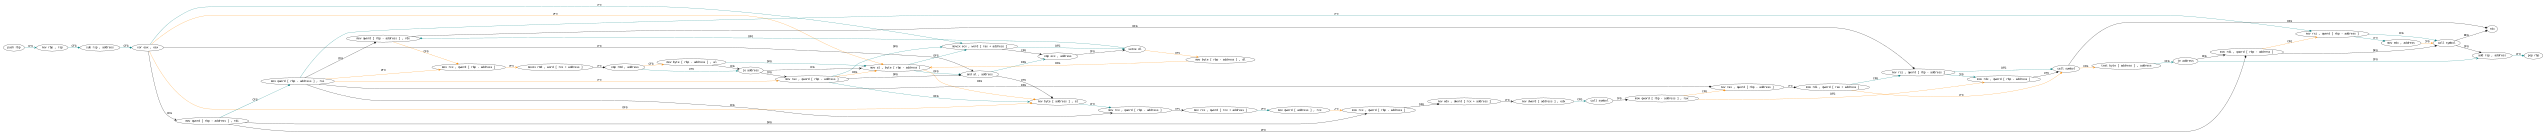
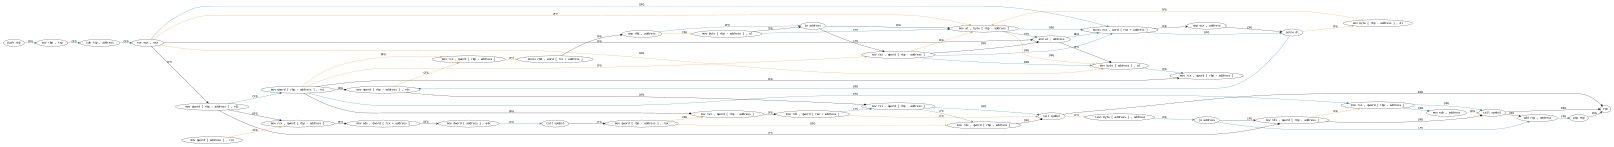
edge "and al , address" -> "cmp ecx , address": now "and al , address" -> "movzx ecx , word [ rax + address ]"
node "mov rcx , qword [ rcx + address ]": removed
edge "pop rbp" -> "rdx": added, label "CFG"
